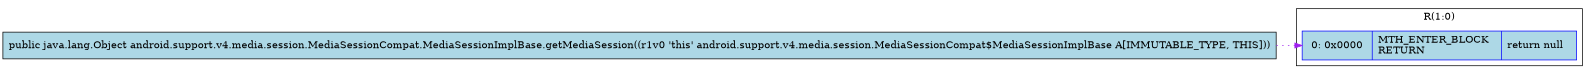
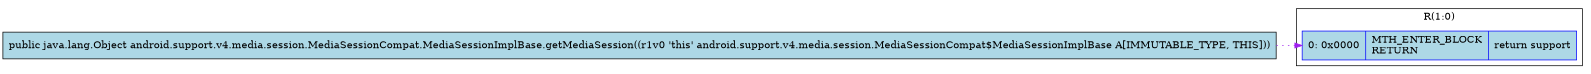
node "0: 0x0000": text "return null" -> "return support"
